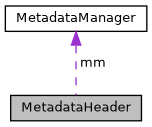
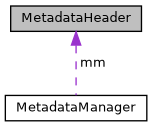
edge "MetadataHeader" -> "MetadataManager": reversed
